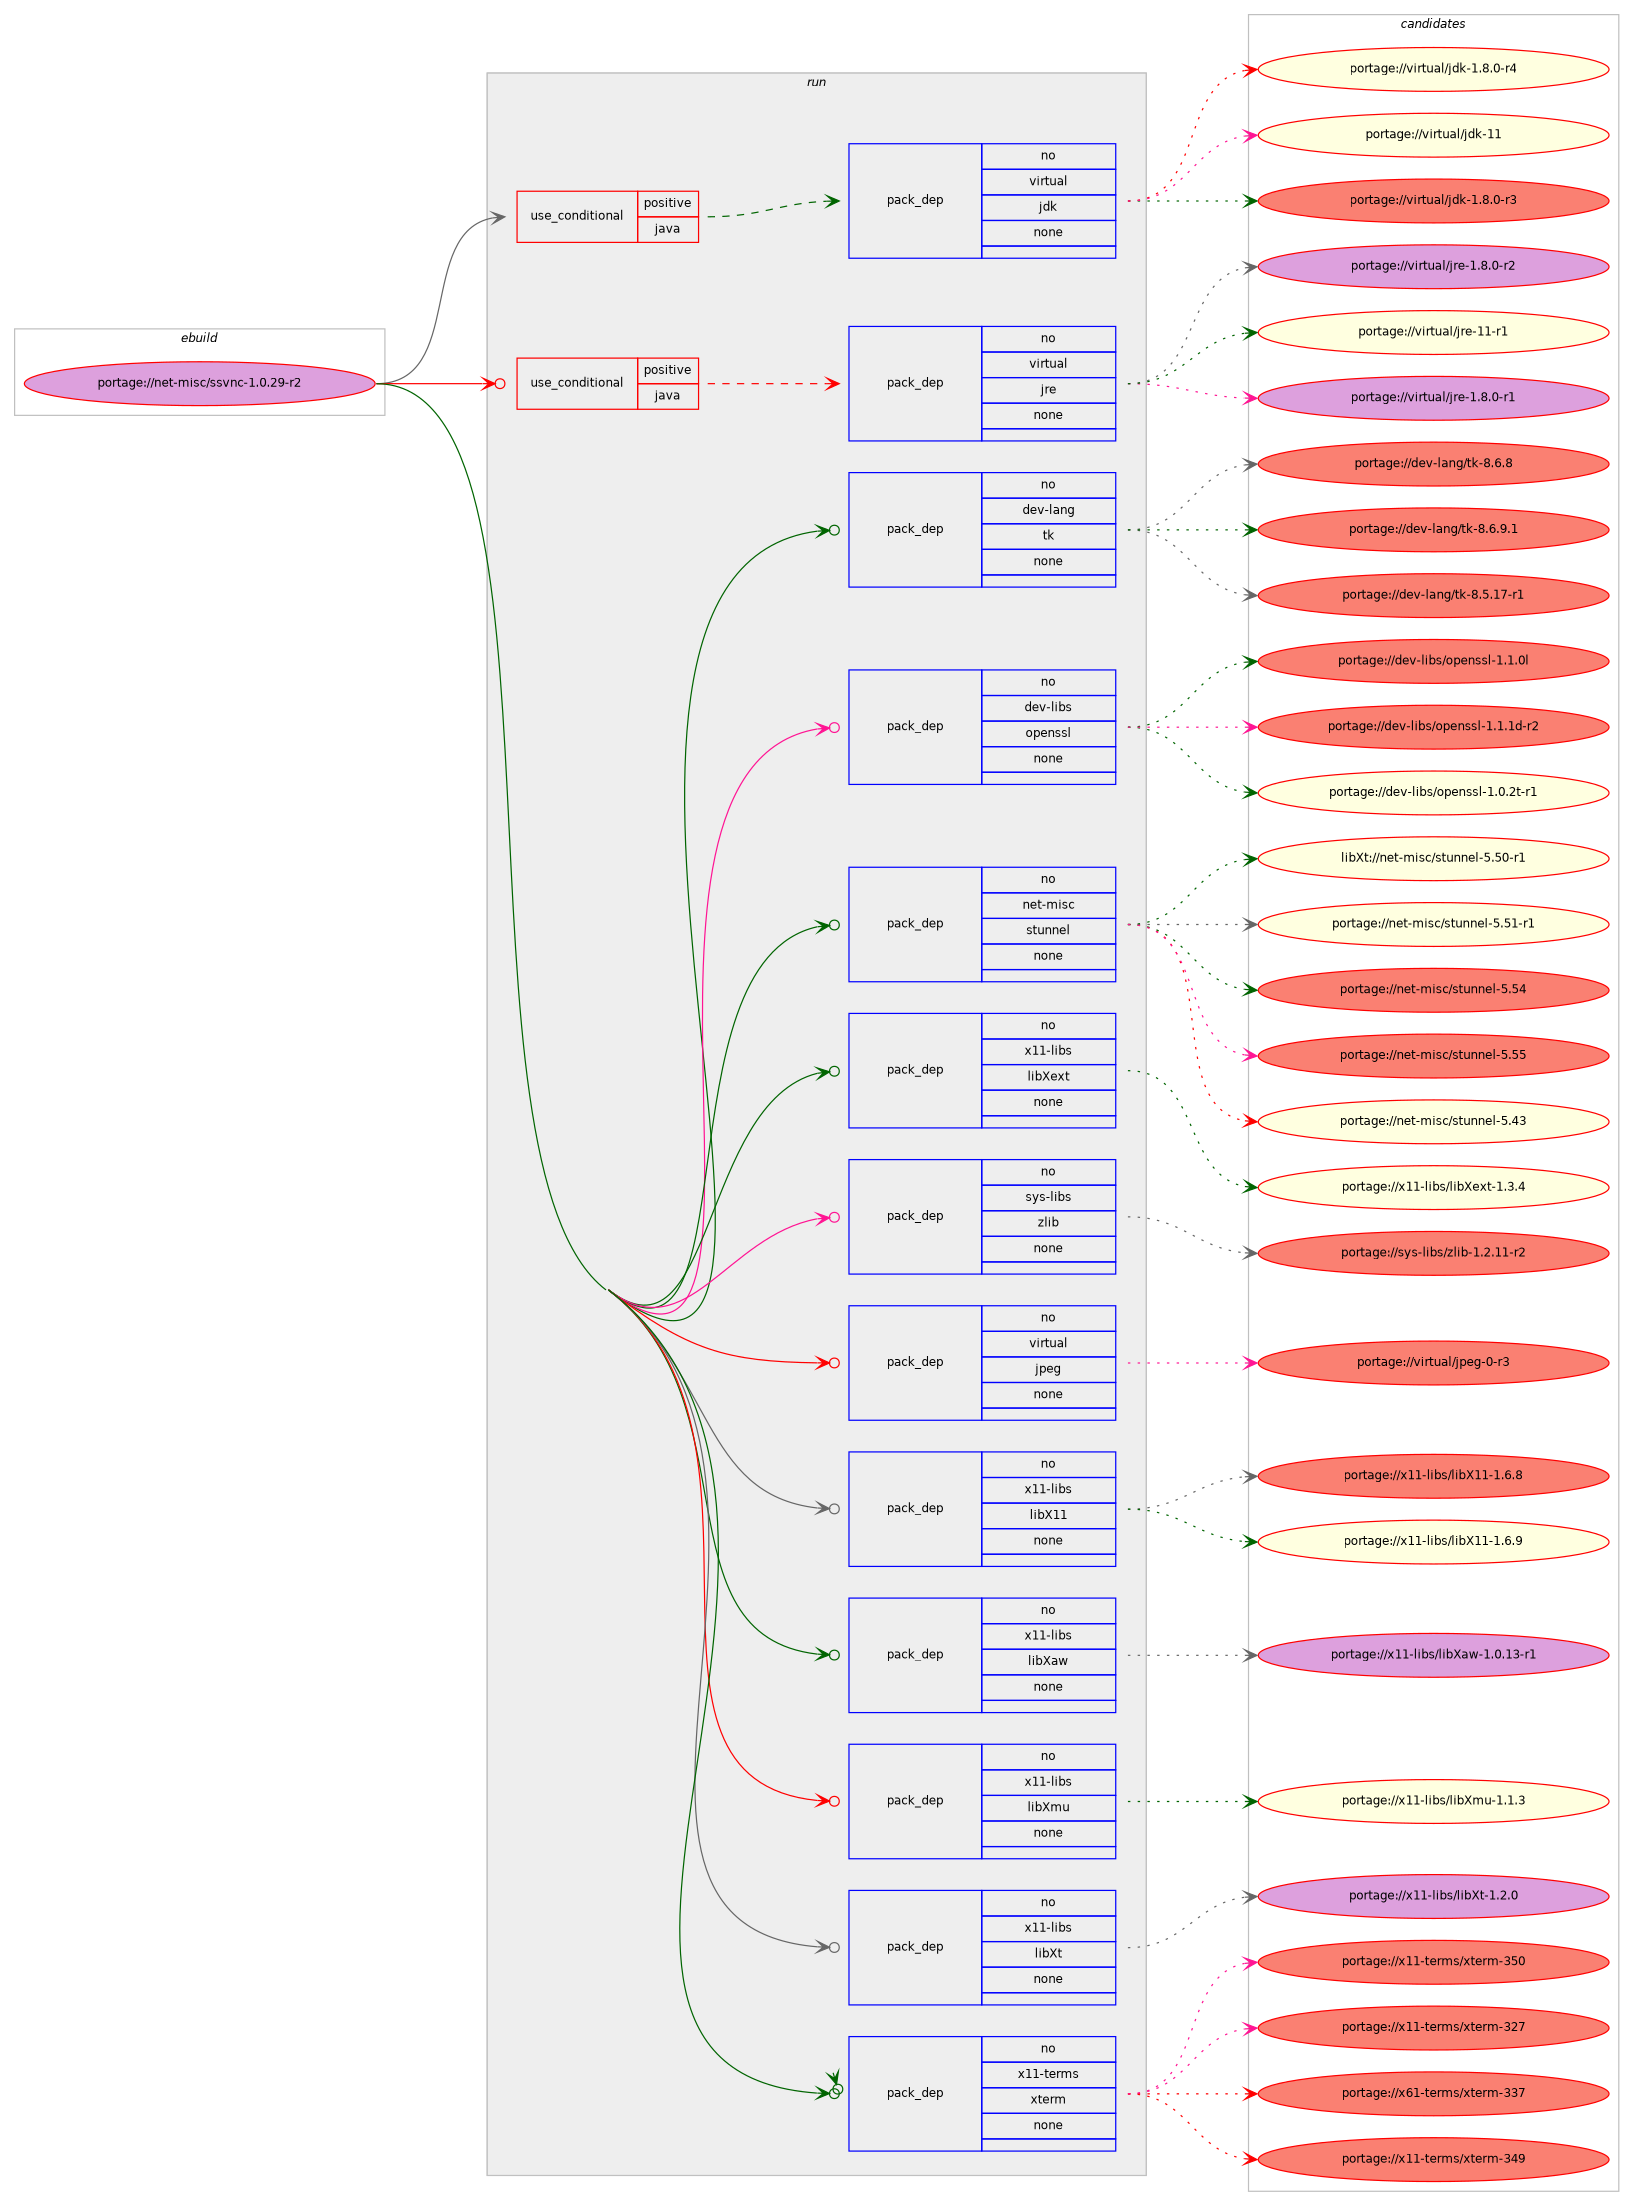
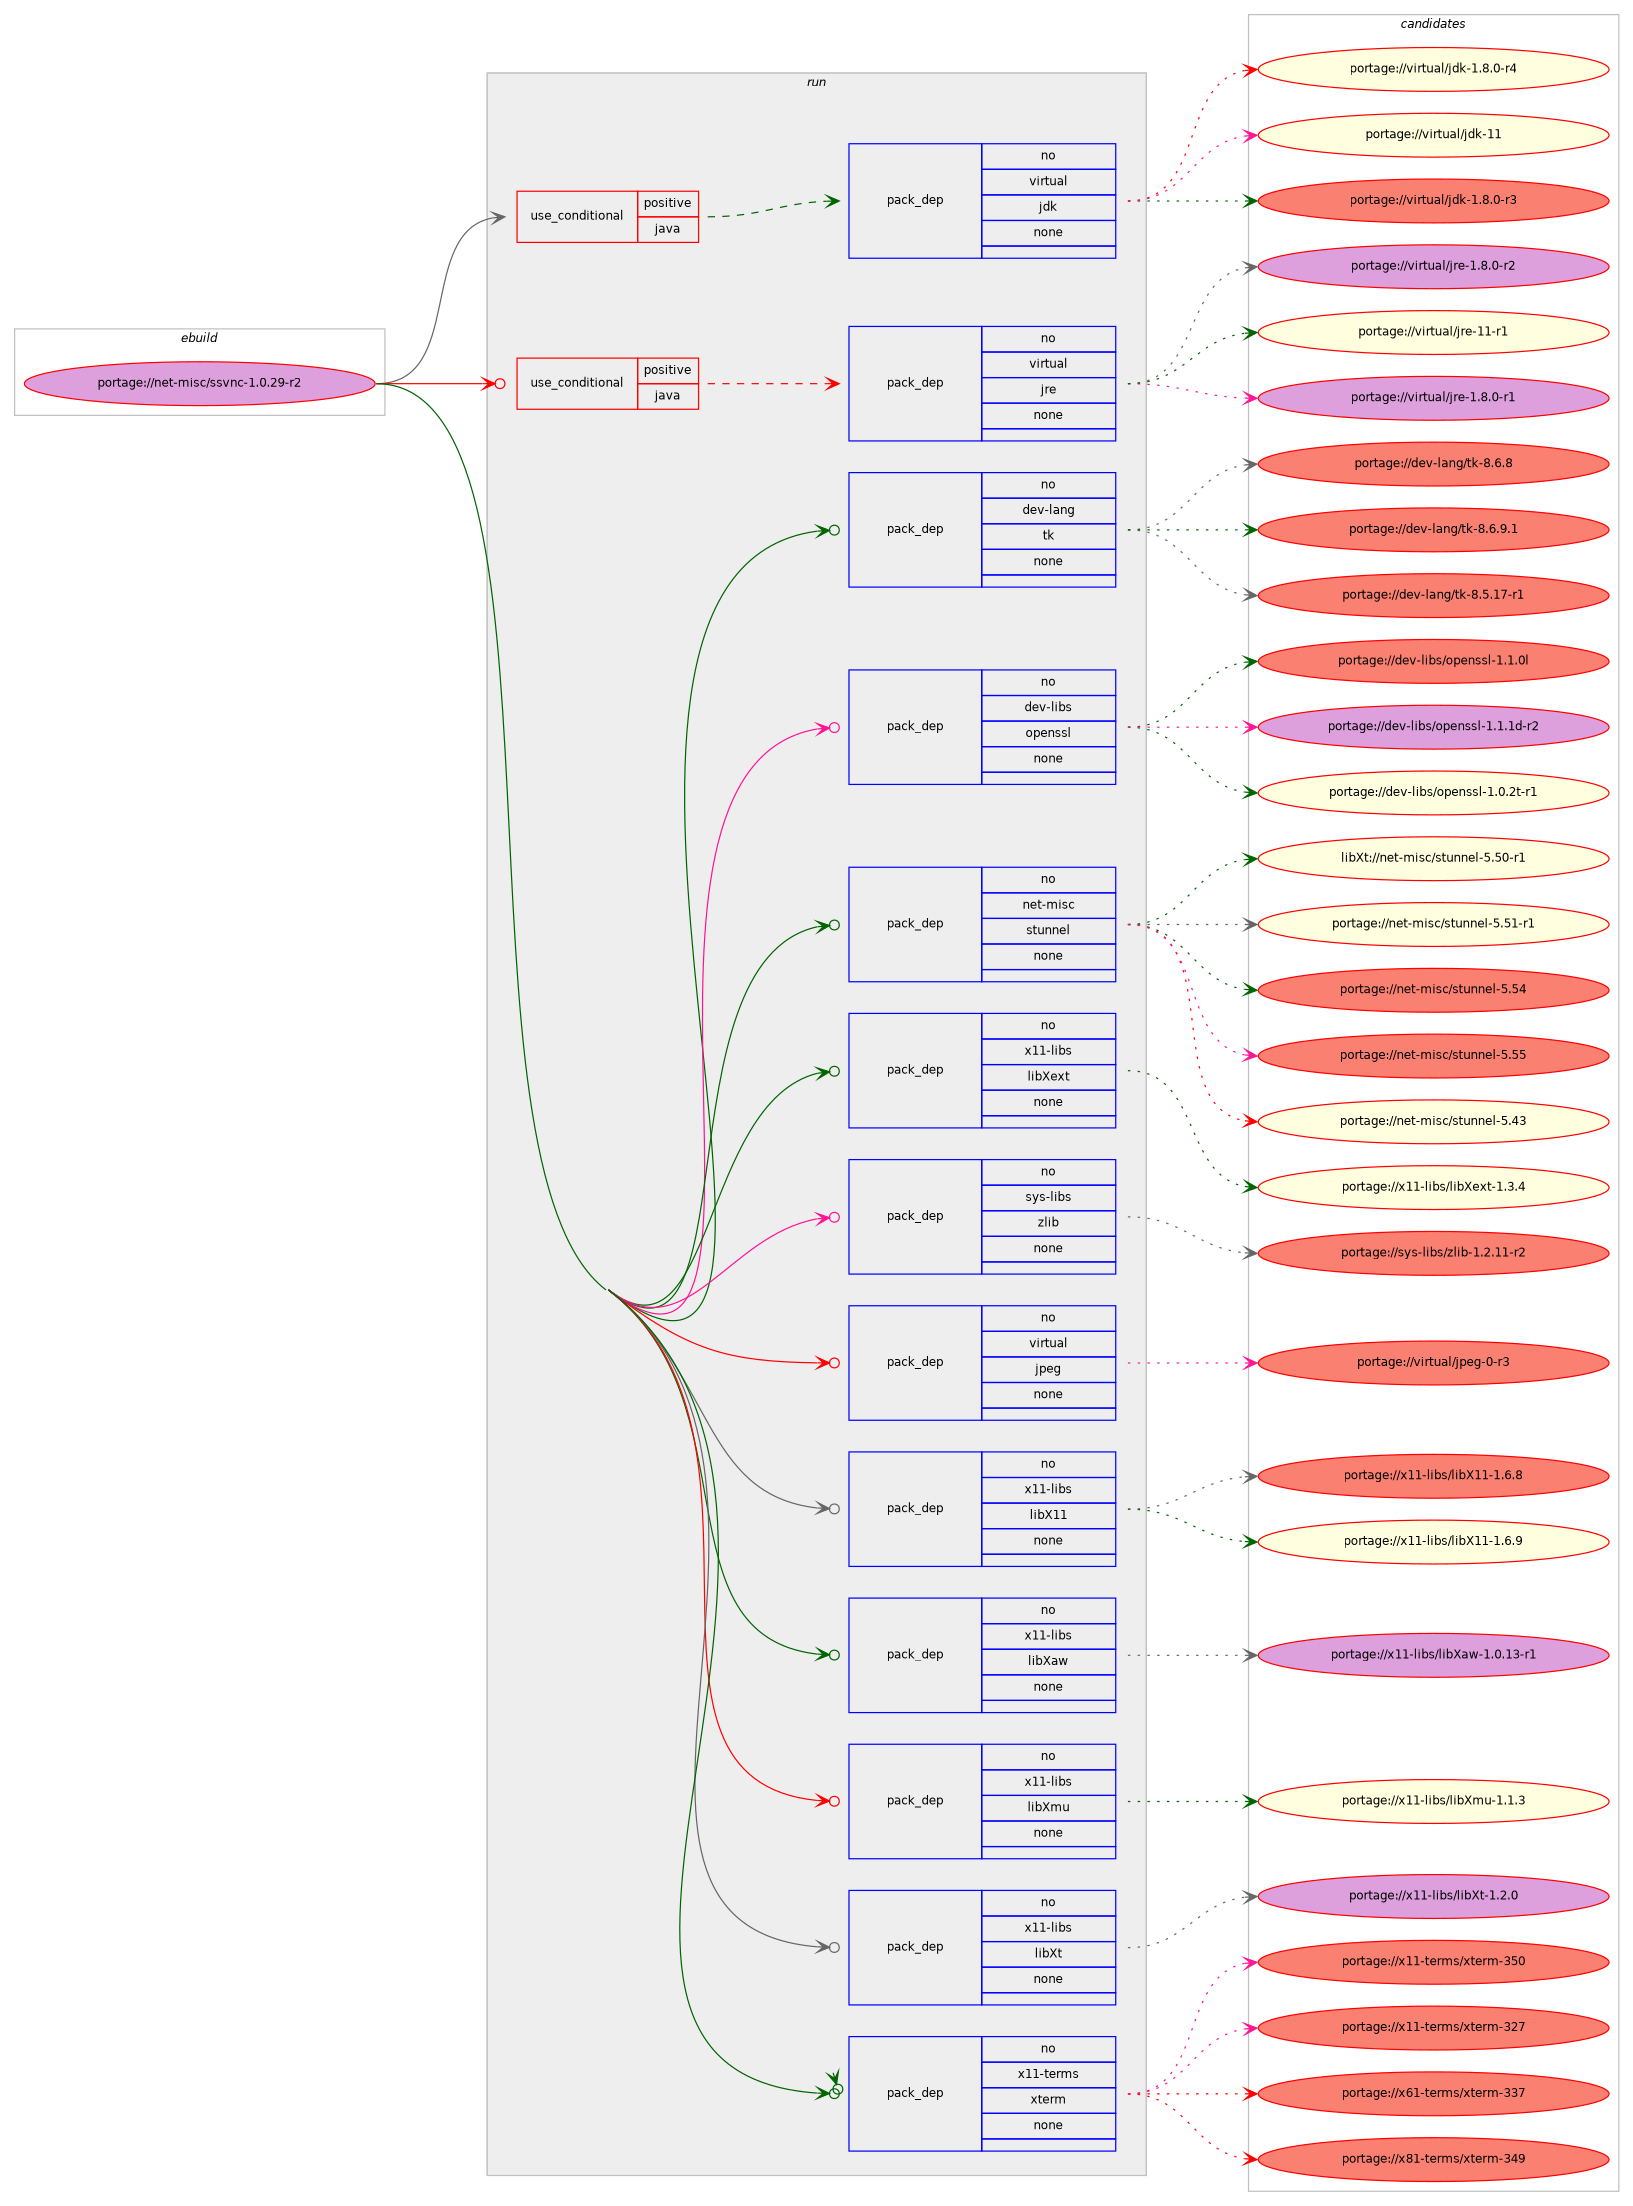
node "portage://dev-libs/openssl-1.1.1d-r2": fillcolor salmon -> plum
node "portage://x11-terms/xterm-349": label "portage://x11-terms/xterm-349" -> "portage://x81-terms/xterm-349"
